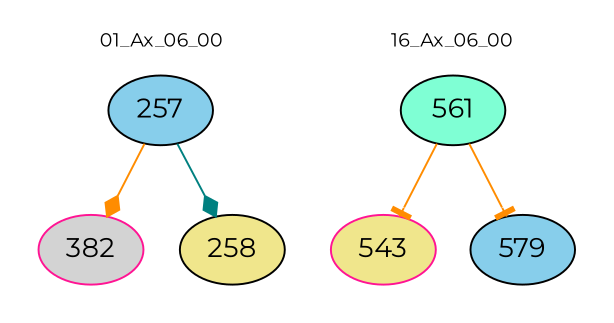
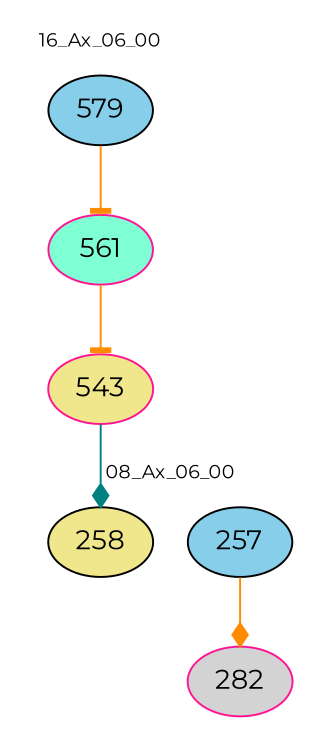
cluster "01_Ax_06_00": label "01_Ax_06_00" -> "08_Ax_06_00"
node "561": color black -> deeppink
edge "257" -> "258": now "543" -> "258"
edge "561" -> "579": reversed
node "382": label "382" -> "282"
